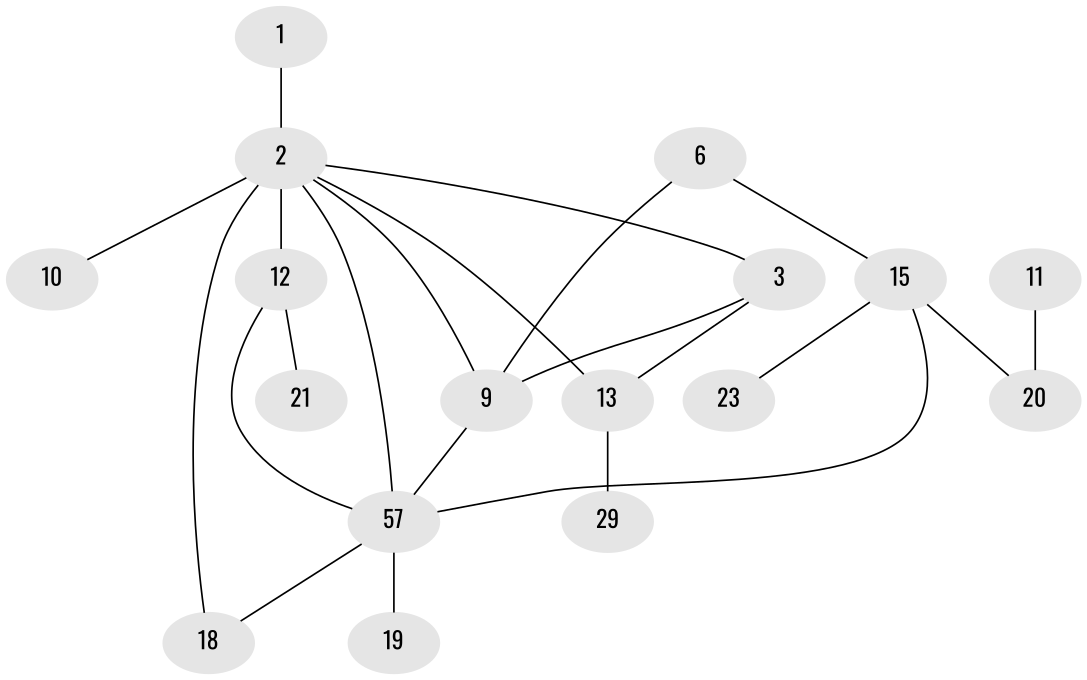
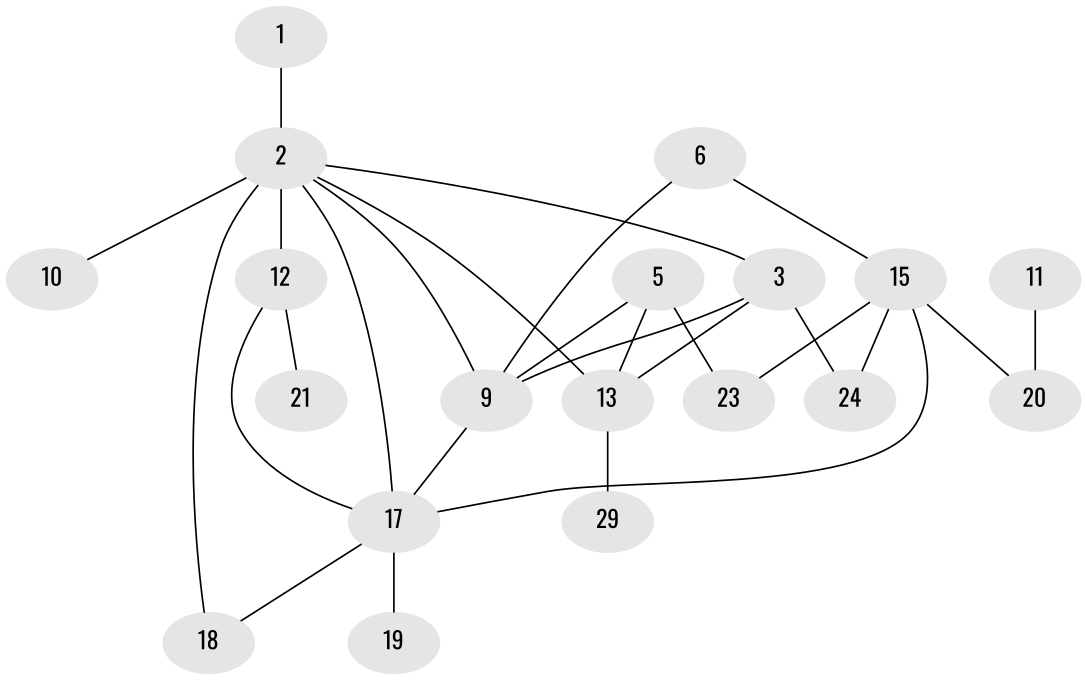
node "5": added
node "24": added
node "57": label "57" -> "17"
